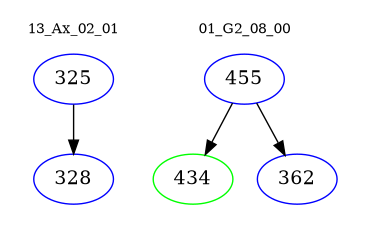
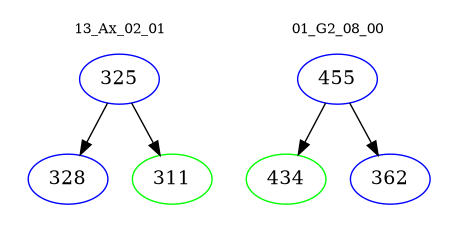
node "311": added
